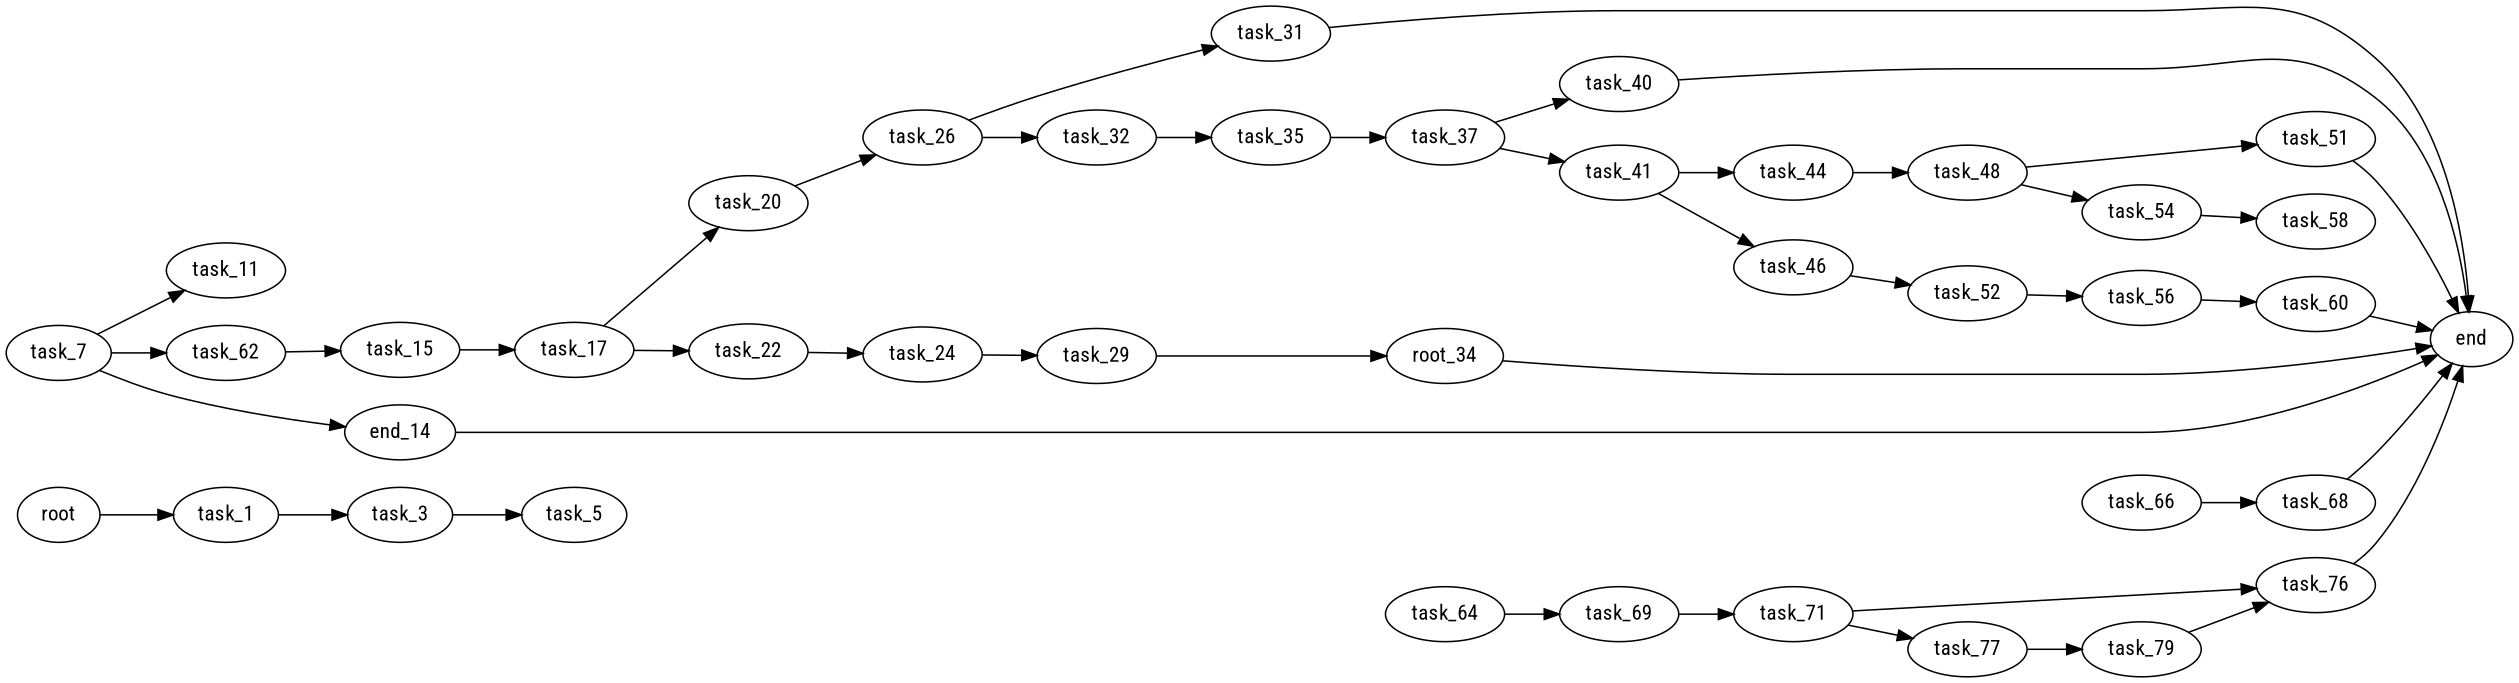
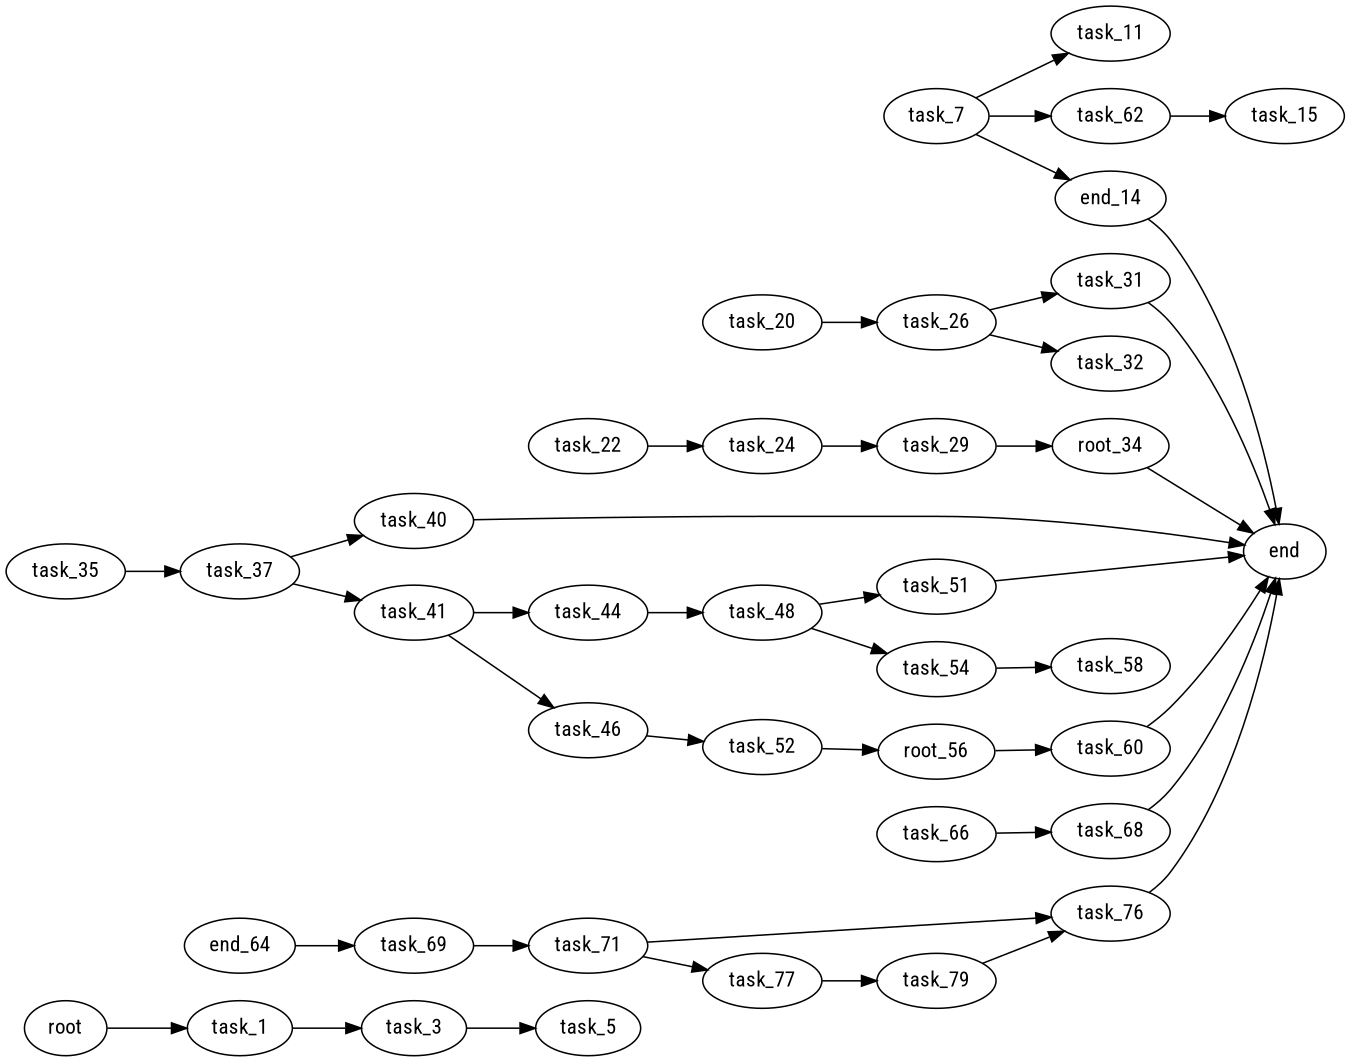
edge "task_32" -> "task_35": removed
node "task_56": label "task_56" -> "root_56"
node "task_17": removed
node "task_64": label "task_64" -> "end_64"
